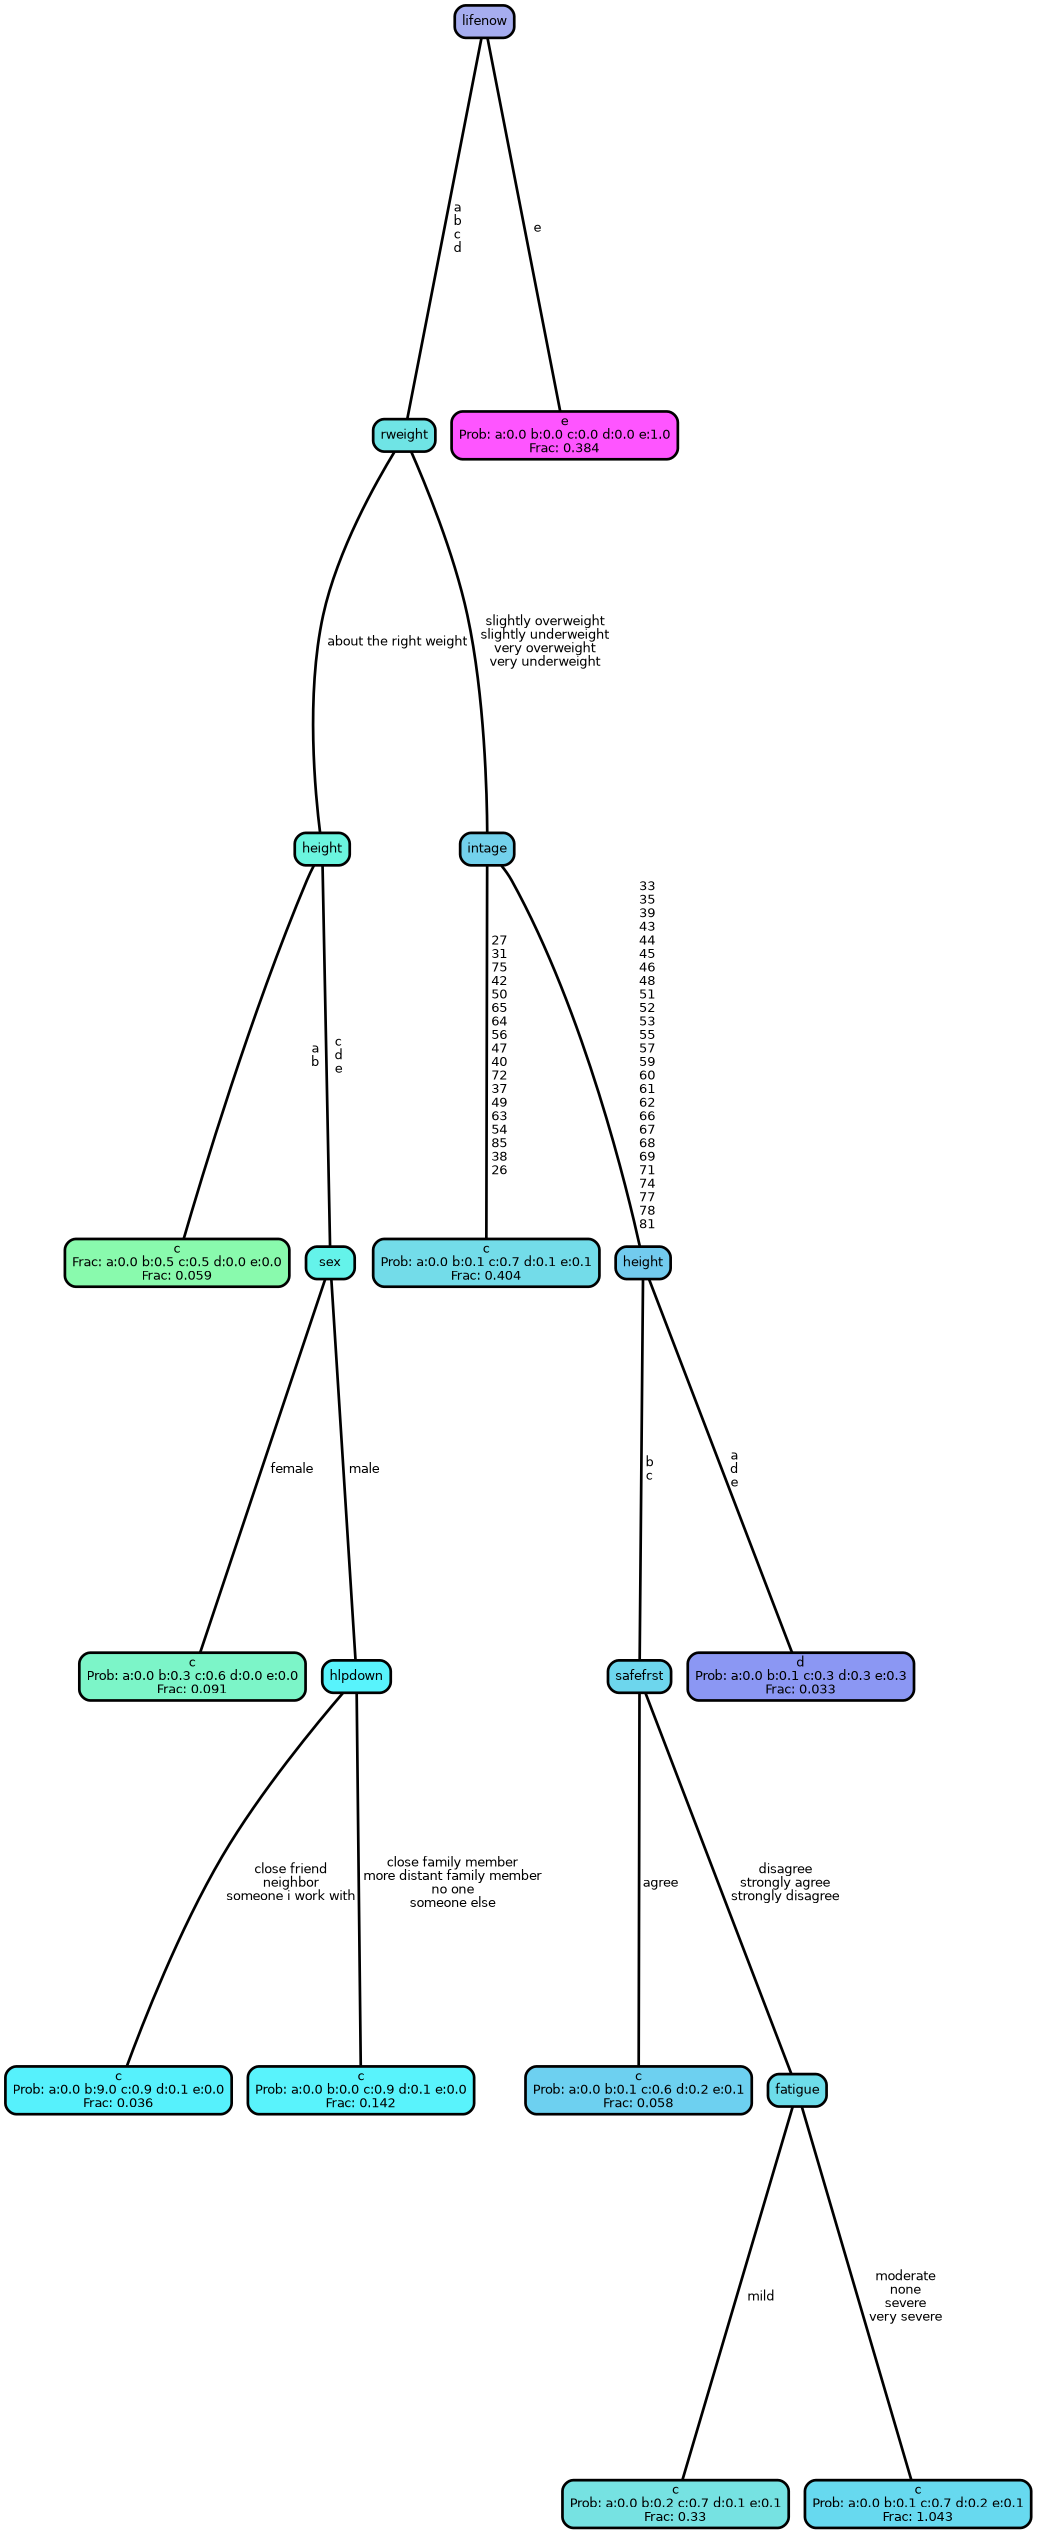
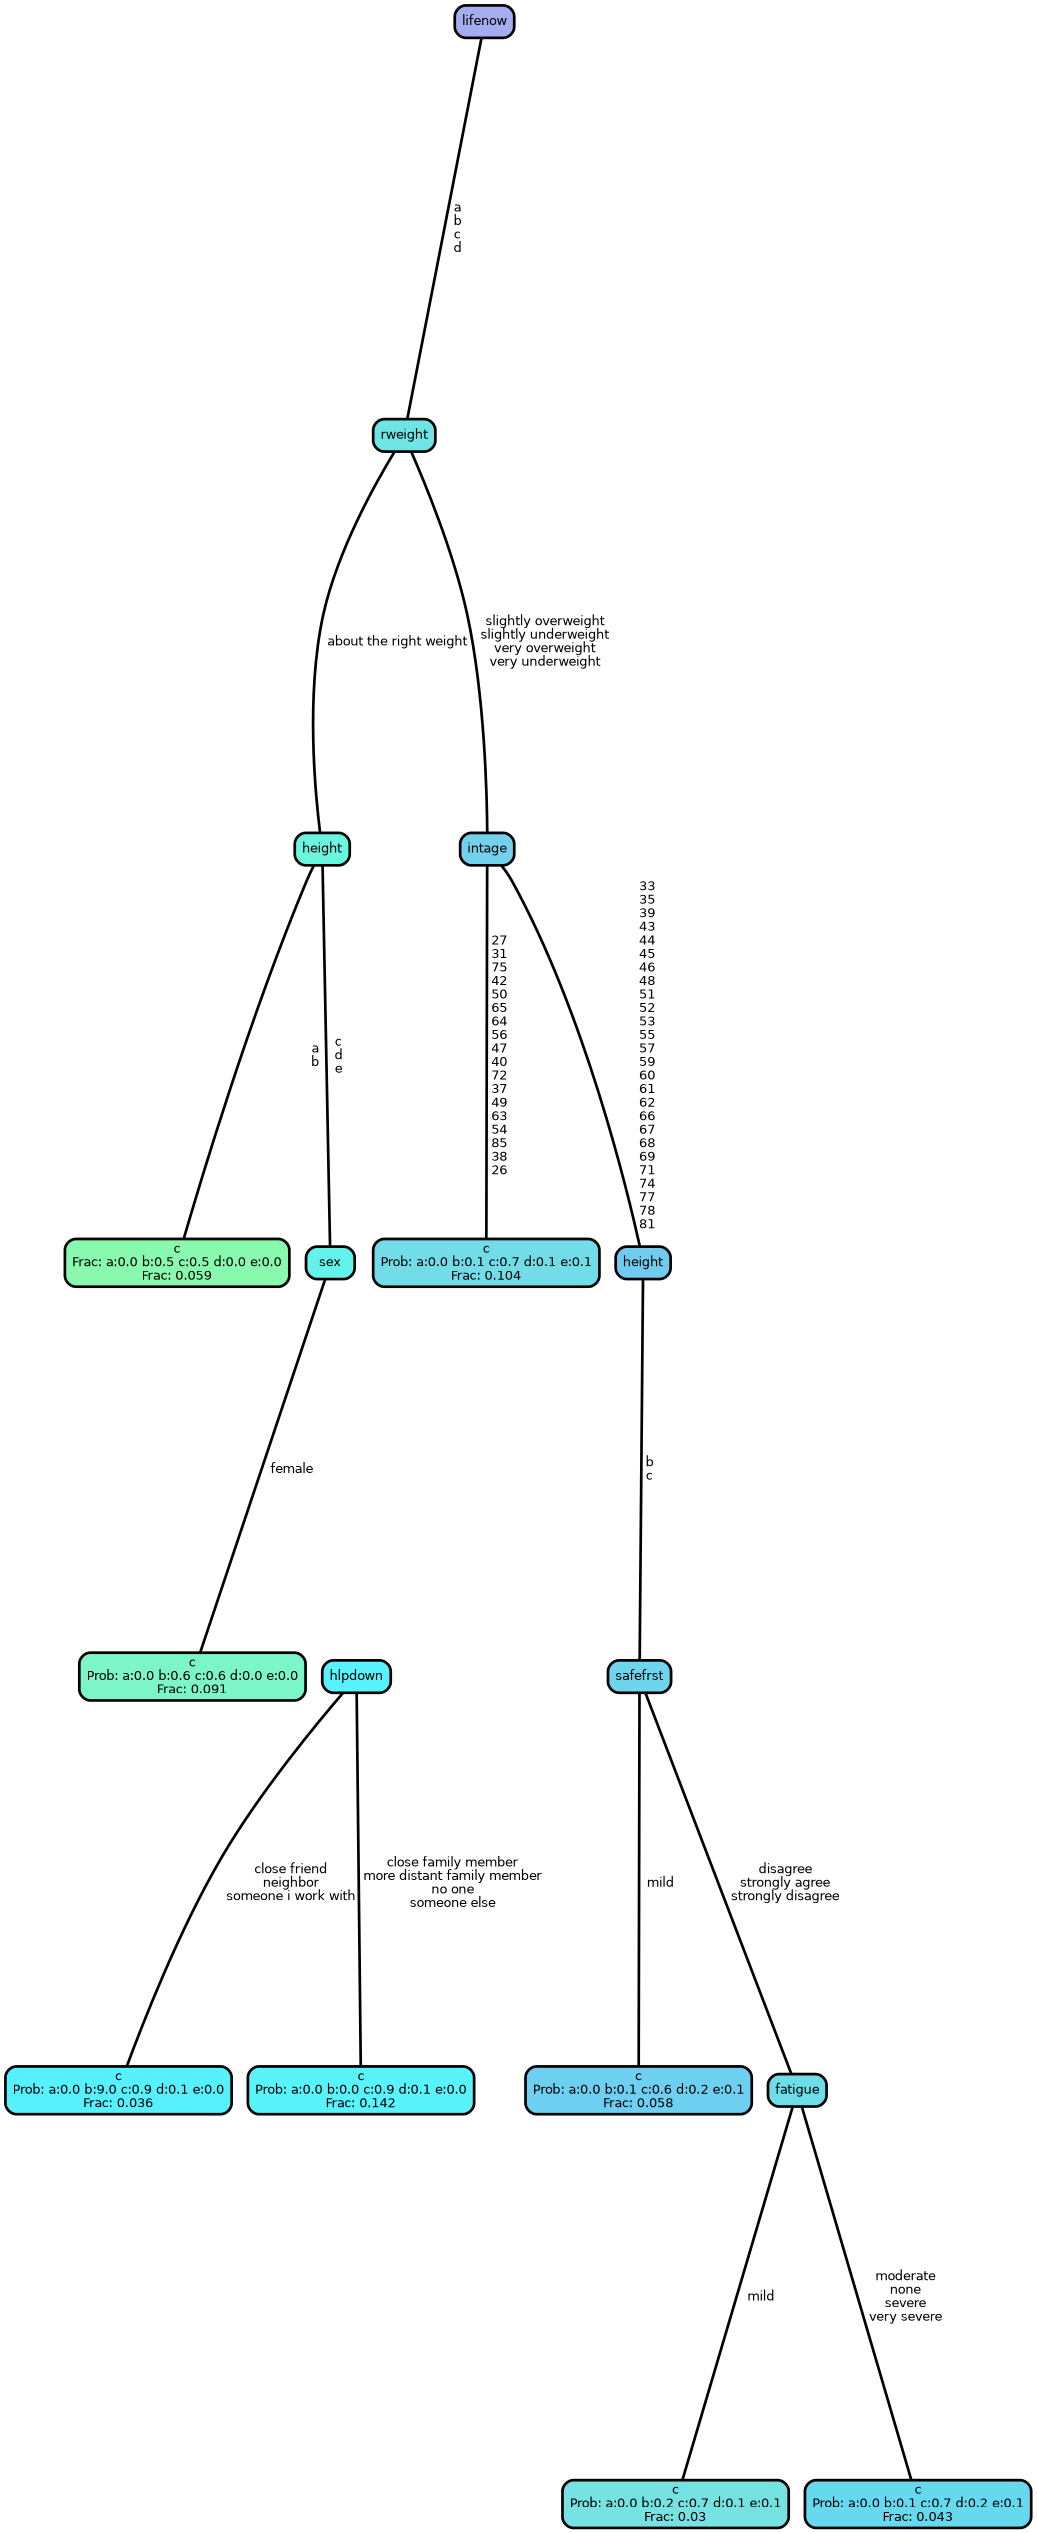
node "e Prob: a:0.0 b:0.0 c:0.0 d:0.0 e:1.0 Frac: 0.384": removed
node "c Prob: a:0.0 b:0.1 c:0.7 d:0.1 e:0.1 Frac: 0.404": label "c Prob: a:0.0 b:0.1 c:0.7 d:0.1 e:0.1 Frac: 0.404" -> "c Prob: a:0.0 b:0.1 c:0.7 d:0.1 e:0.1 Frac: 0.104"
edge "sex" -- "hlpdown": removed, label "male"
node "c Prob: a:0.0 b:0.3 c:0.6 d:0.0 e:0.0 Frac: 0.091": label "c Prob: a:0.0 b:0.3 c:0.6 d:0.0 e:0.0 Frac: 0.091" -> "c Prob: a:0.0 b:0.6 c:0.6 d:0.0 e:0.0 Frac: 0.091"
node "d Prob: a:0.0 b:0.1 c:0.3 d:0.3 e:0.3 Frac: 0.033": removed
edge "safefrst" -- "c Prob: a:0.0 b:0.1 c:0.6 d:0.2 e:0.1 Frac: 0.058": label " agree" -> " mild"
node "c Prob: a:0.0 b:0.2 c:0.7 d:0.1 e:0.1 Frac: 0.33": label "c Prob: a:0.0 b:0.2 c:0.7 d:0.1 e:0.1 Frac: 0.33" -> "c Prob: a:0.0 b:0.2 c:0.7 d:0.1 e:0.1 Frac: 0.03"
node "c Prob: a:0.0 b:0.1 c:0.7 d:0.2 e:0.1 Frac: 1.043": label "c Prob: a:0.0 b:0.1 c:0.7 d:0.2 e:0.1 Frac: 1.043" -> "c Prob: a:0.0 b:0.1 c:0.7 d:0.2 e:0.1 Frac: 0.043"
